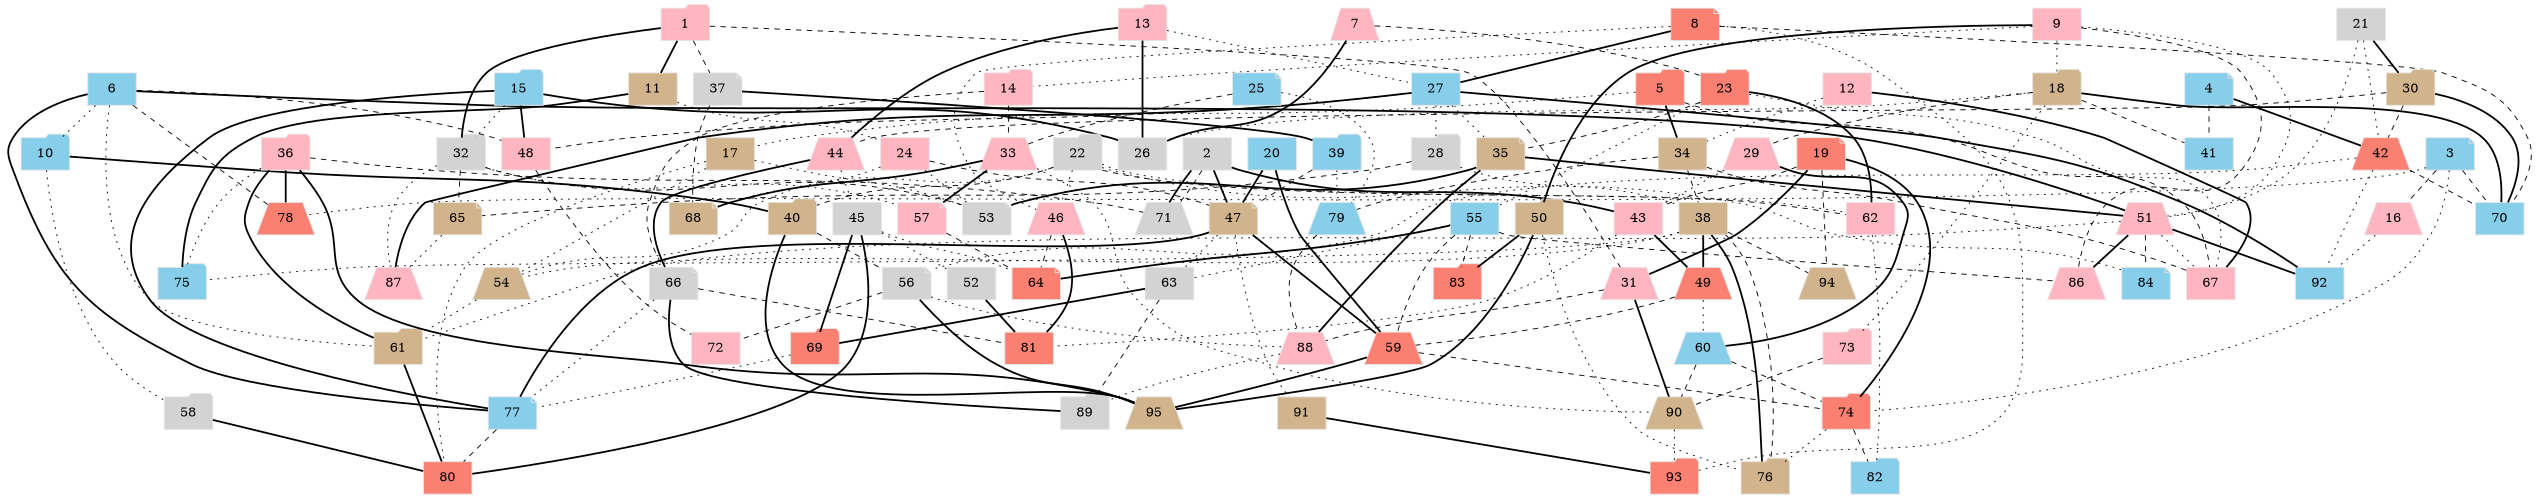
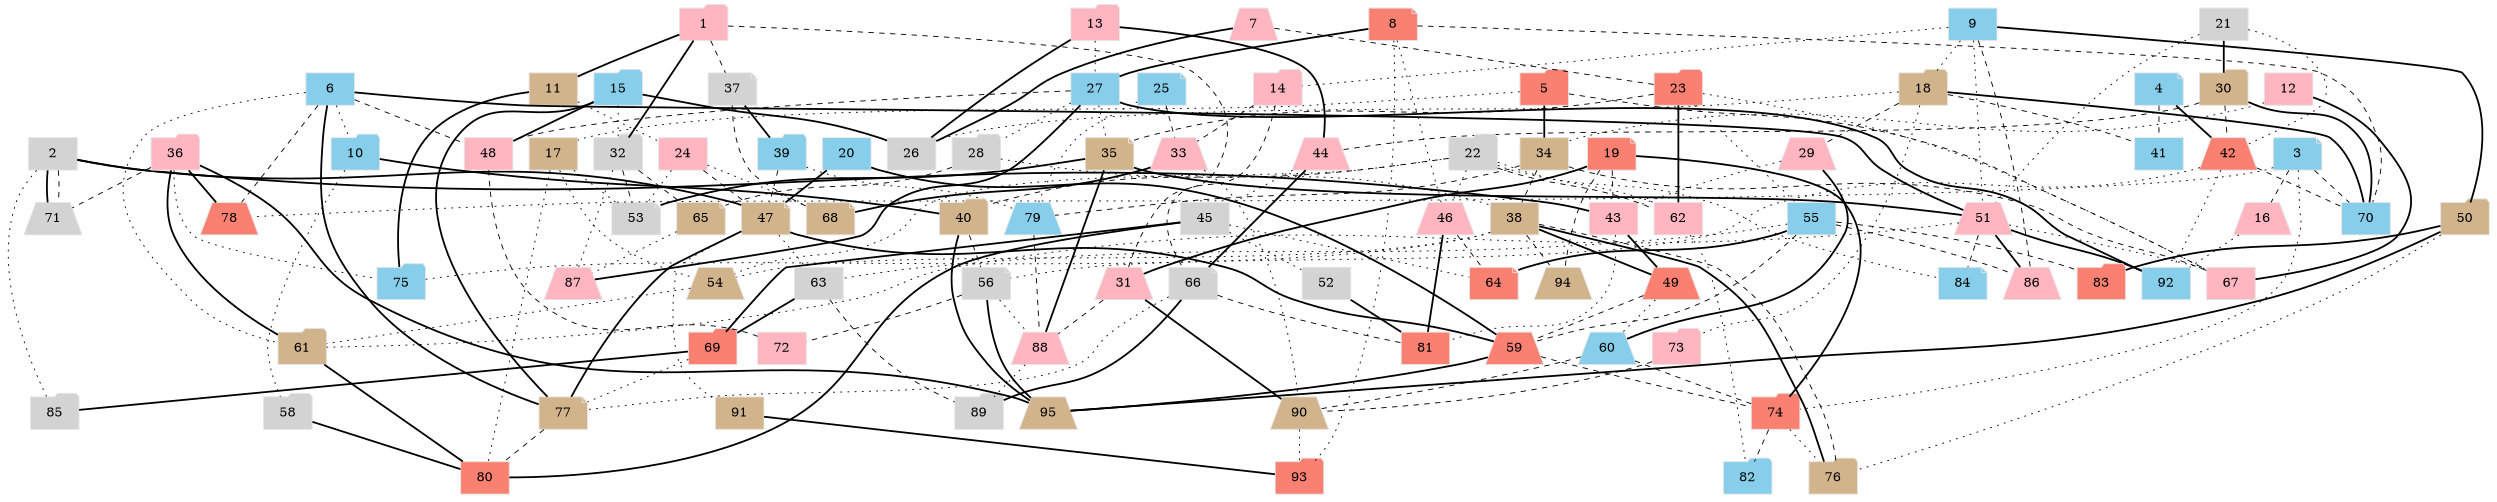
node "9": fillcolor lightpink -> skyblue
node "57": removed
node "85": added
node "77": fillcolor skyblue -> tan
